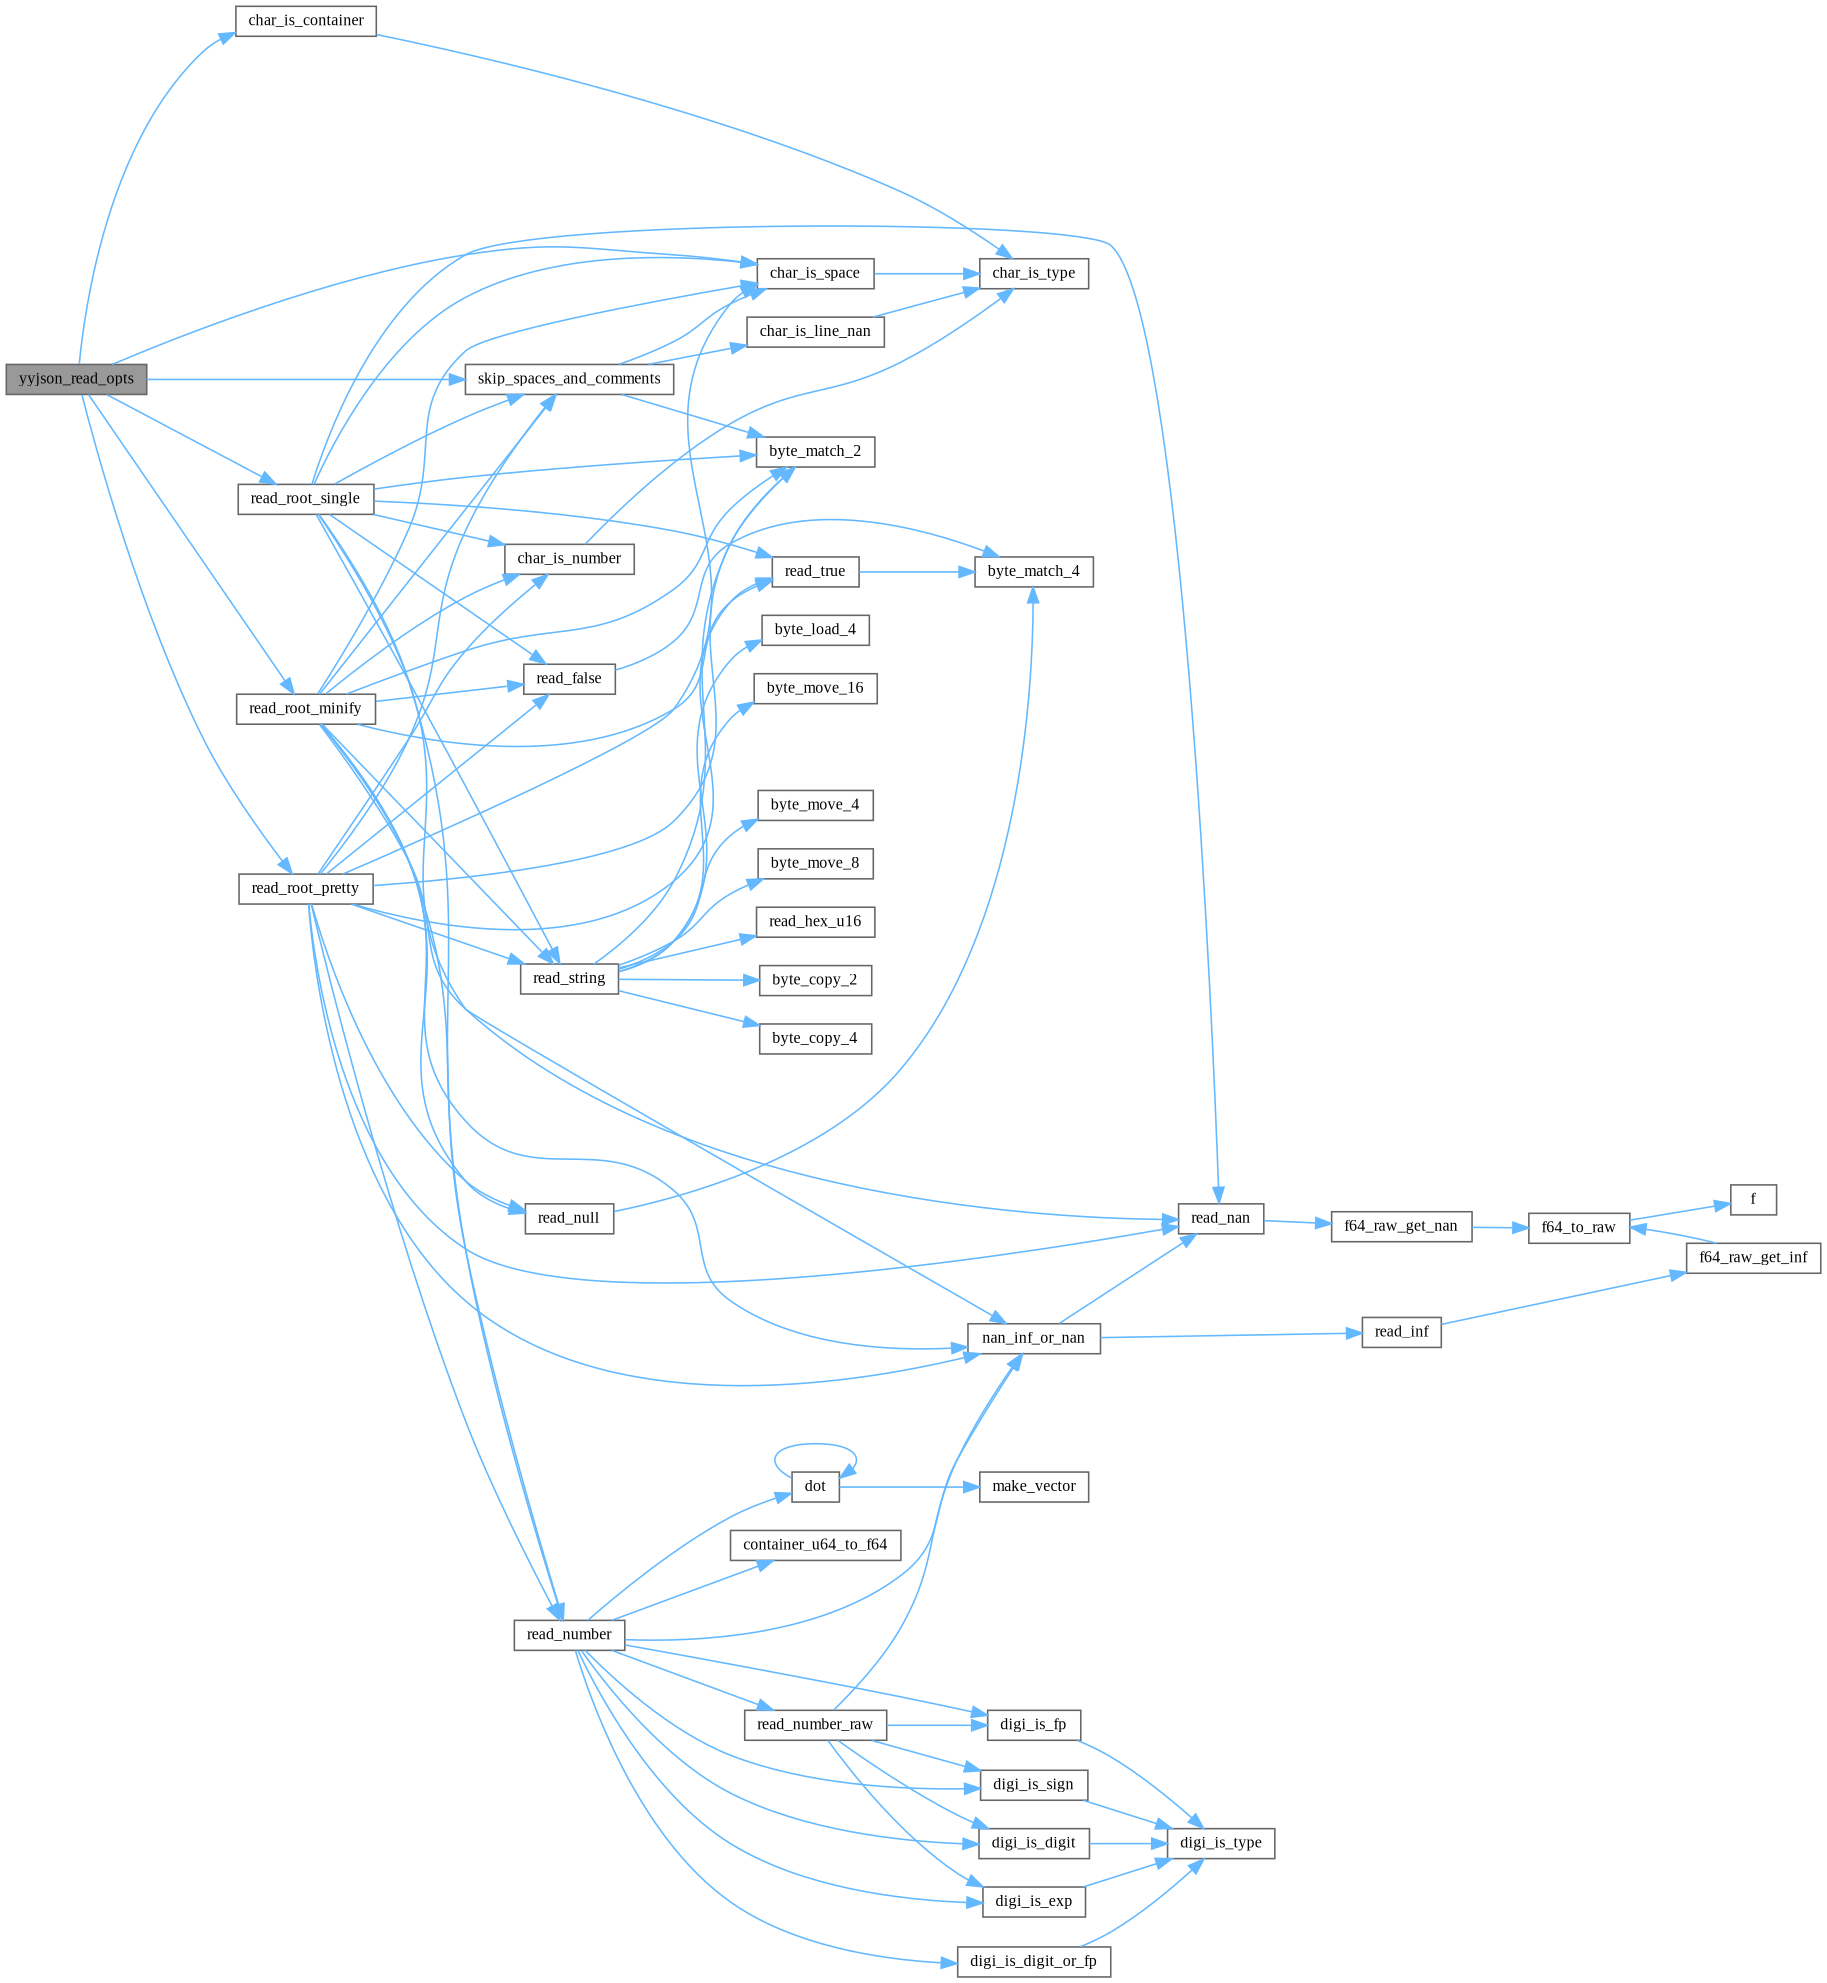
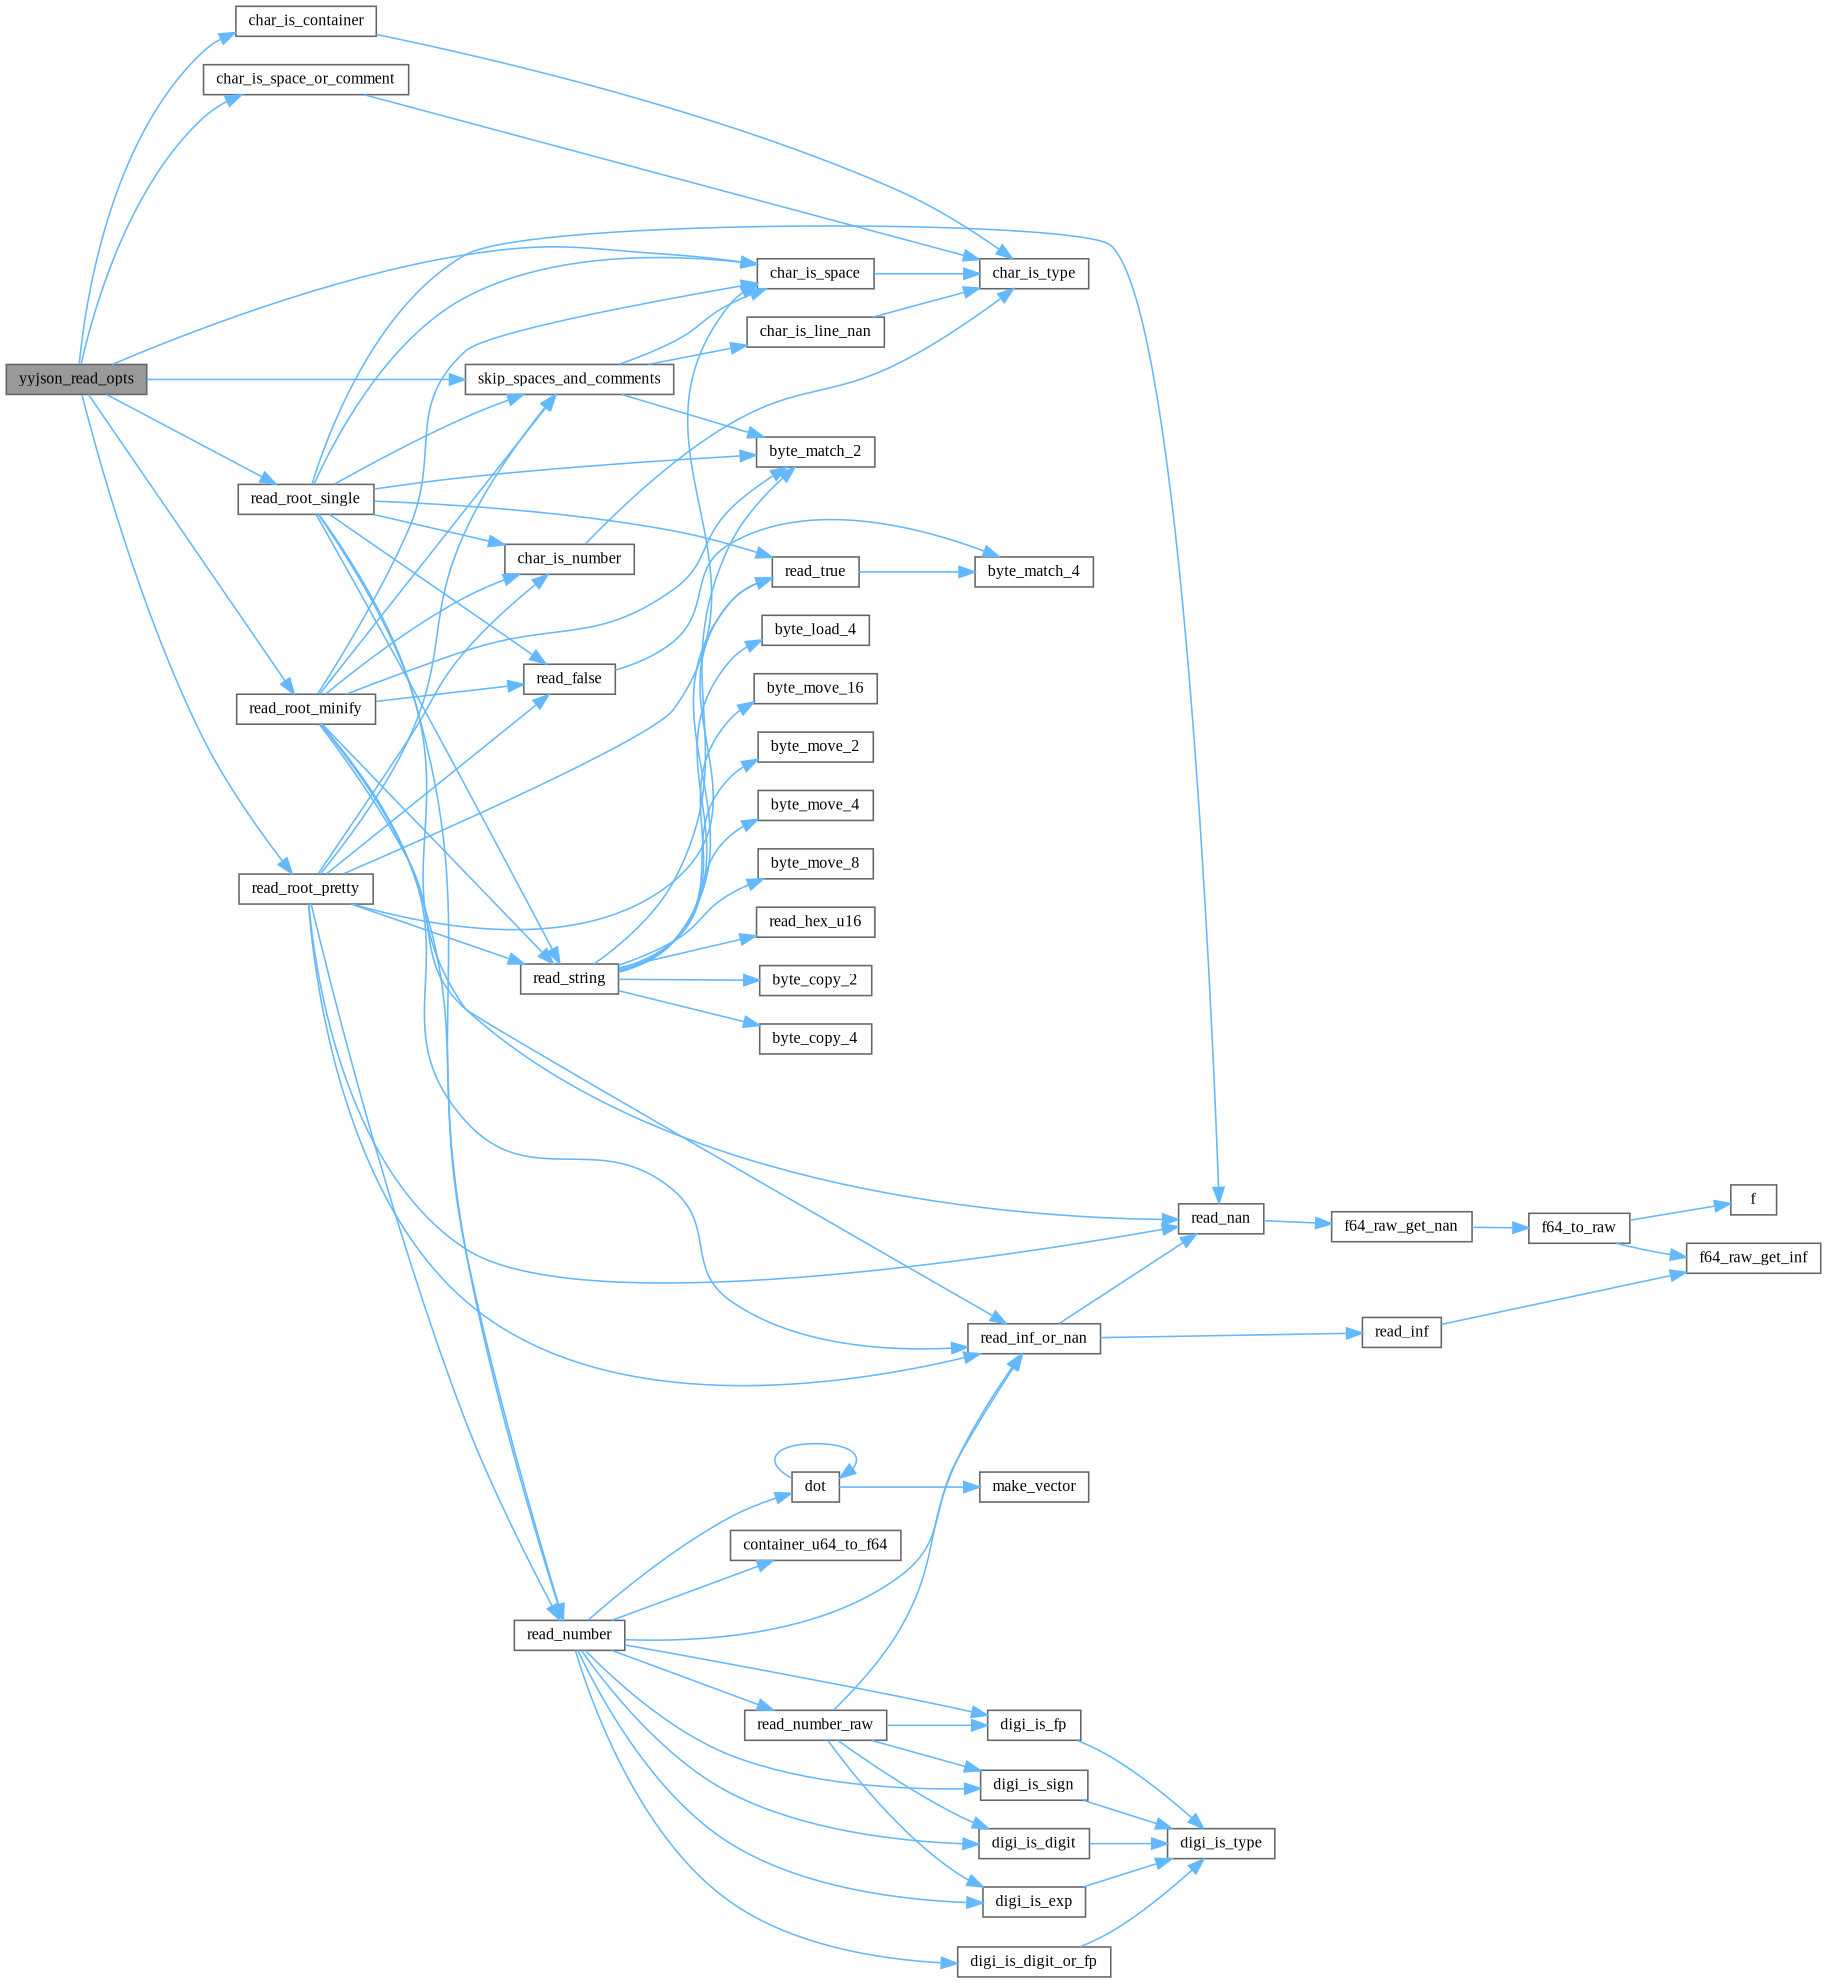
node "char_is_space_or_comment": added
edge "read_root_minify" -> "read_true": now "read_string" -> "read_true"
node "byte_move_2": added
edge "read_root_pretty" -> "byte_match_2": removed
node "read_null": removed
edge "f64_raw_get_inf" -> "f64_to_raw": reversed
node "nan_inf_or_nan": label "nan_inf_or_nan" -> "read_inf_or_nan"
